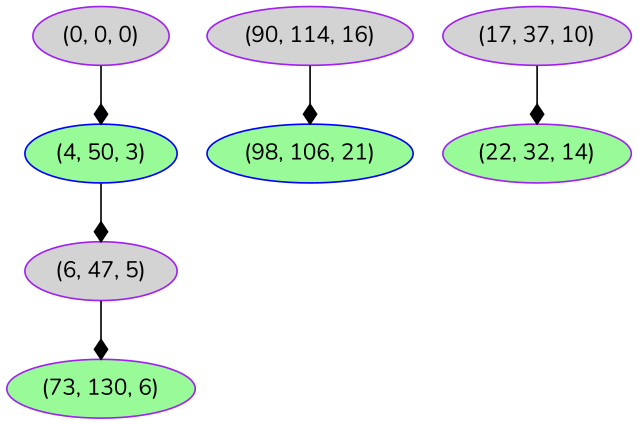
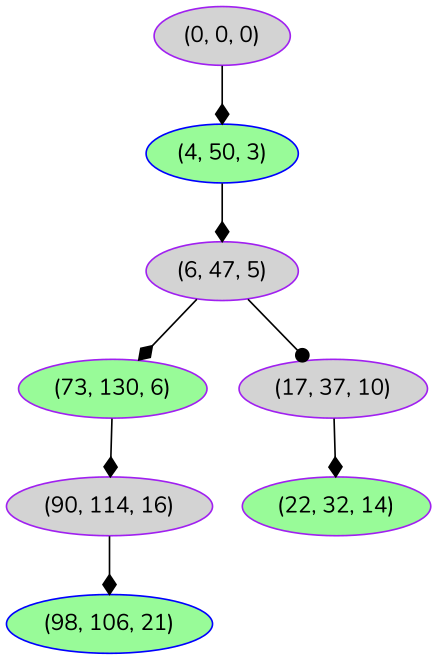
edge "(6, 47, 5)" -> "(17, 37, 10)": added
edge "(73, 130, 6)" -> "(90, 114, 16)": added
